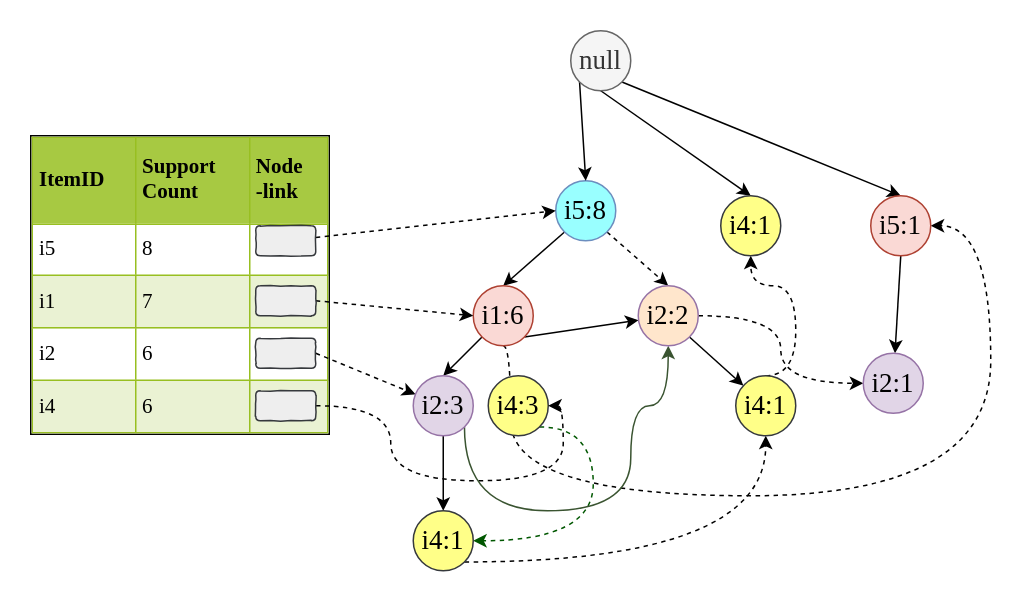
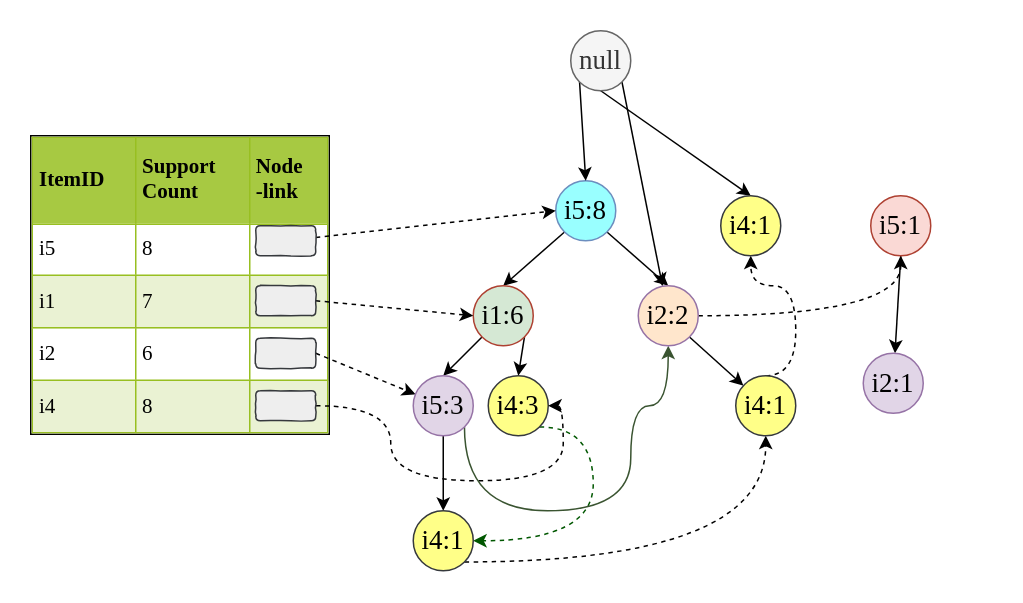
edge "null" -> "i5:1": now "null" -> "i2:2"
node "ItemIDSupport CountNode-link i5 8 i1 7 i2 6 i4 6": label "ItemIDSupport CountNode-link i5 8 i1 7 i2 6 i4 6" -> "ItemIDSupport CountNode-link i5 8 i1 7 i2 6 i4 8"
edge "i5:8" -> "i2:2": style dashed -> solid
node "i1:6": fillcolor #fad9d5 -> #d5e8d4
edge "i1:6" -> "i2:2": now "i1:6" -> "i4:3"
edge "i2:2" -> "i2:1": now "i2:2" -> "i5:1"
node "i2:3": label "i2:3" -> "i5:3"
edge "i1:6" -> "i5:1": removed
